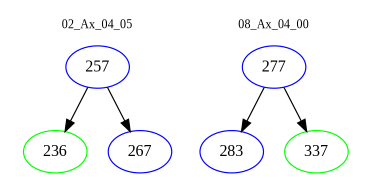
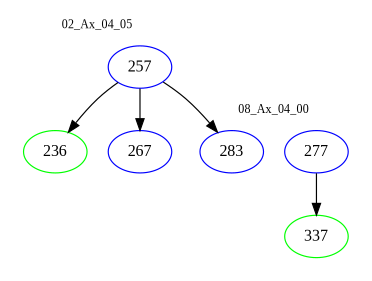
edge "277" -> "283": now "257" -> "283"
